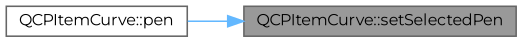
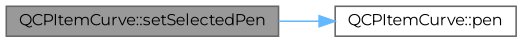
edge "QCPItemCurve::pen" -> "QCPItemCurve::setSelectedPen": reversed
